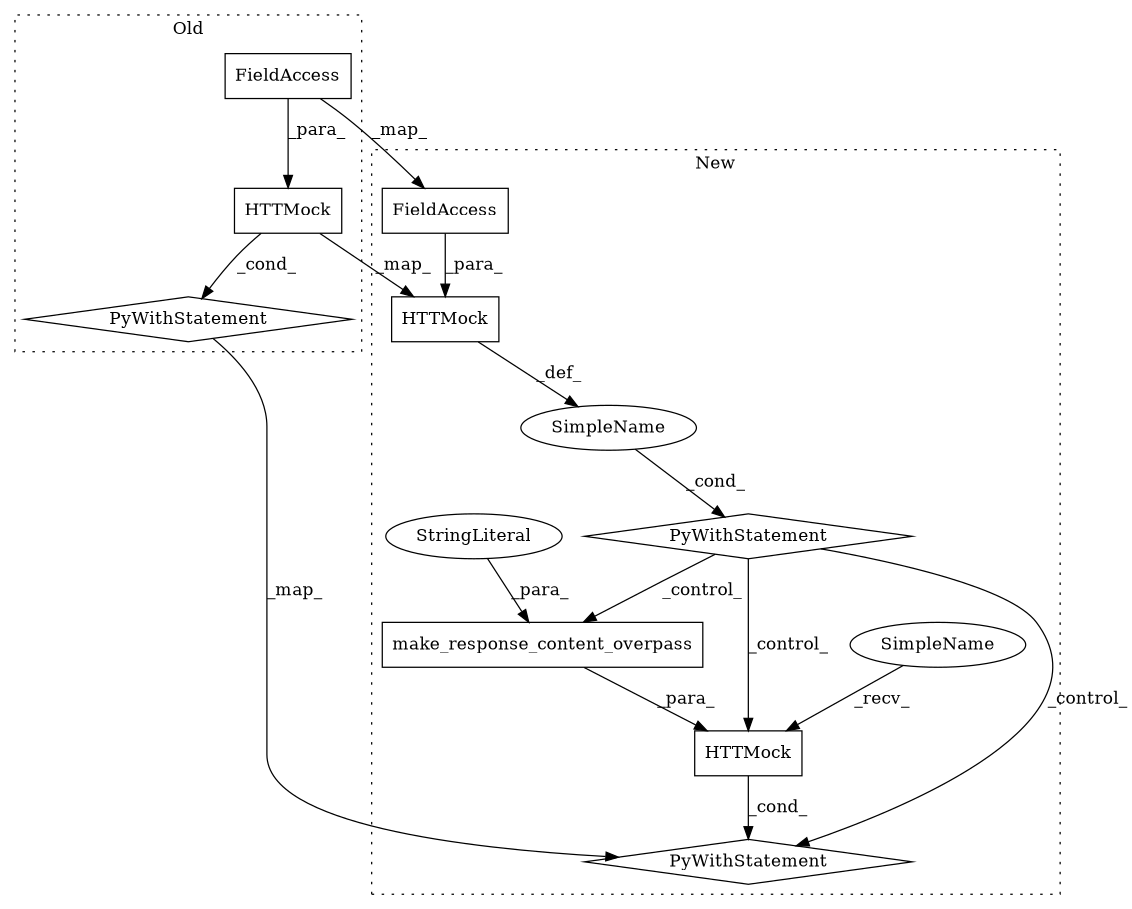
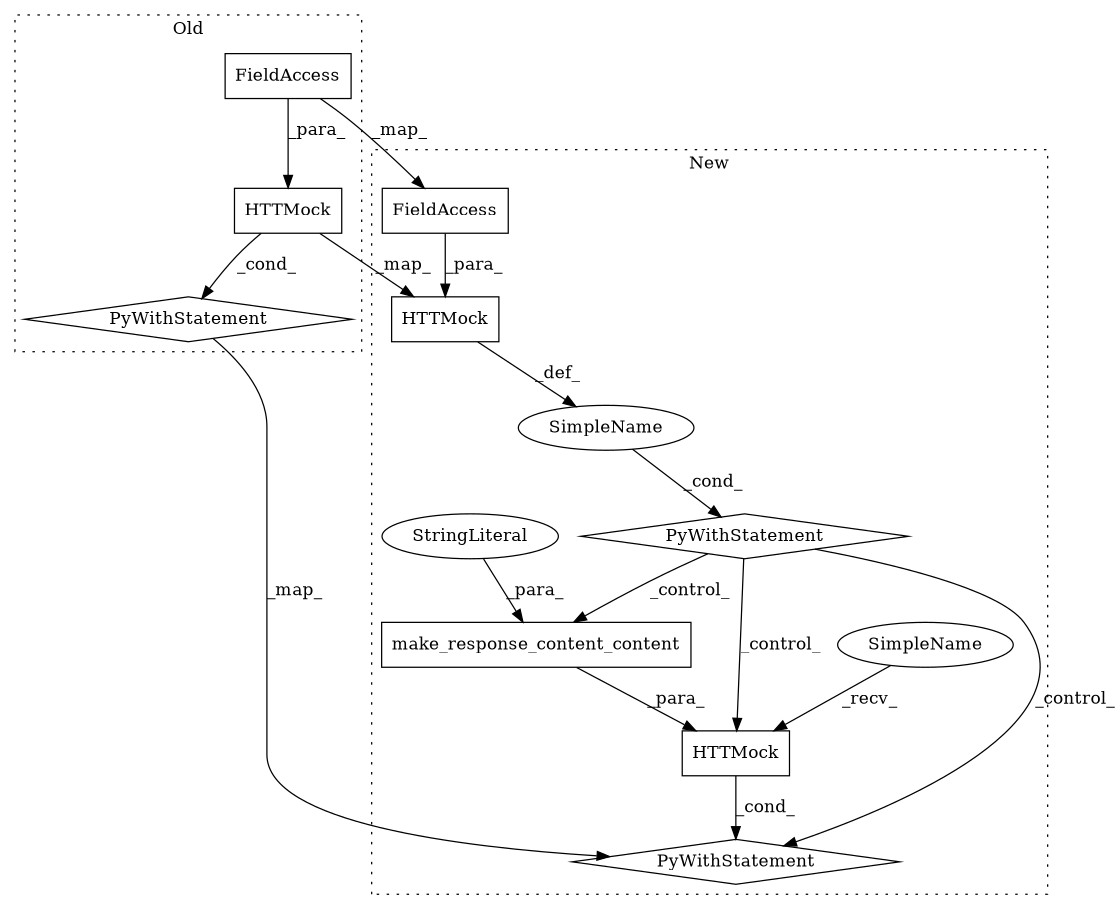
node "make_response_content_overpass": label "make_response_content_overpass" -> "make_response_content_content"
